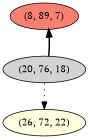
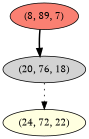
edge "(20, 76, 18)" -> "(8, 89, 7)": reversed
node "(26, 72, 22)": label "(26, 72, 22)" -> "(24, 72, 22)"
